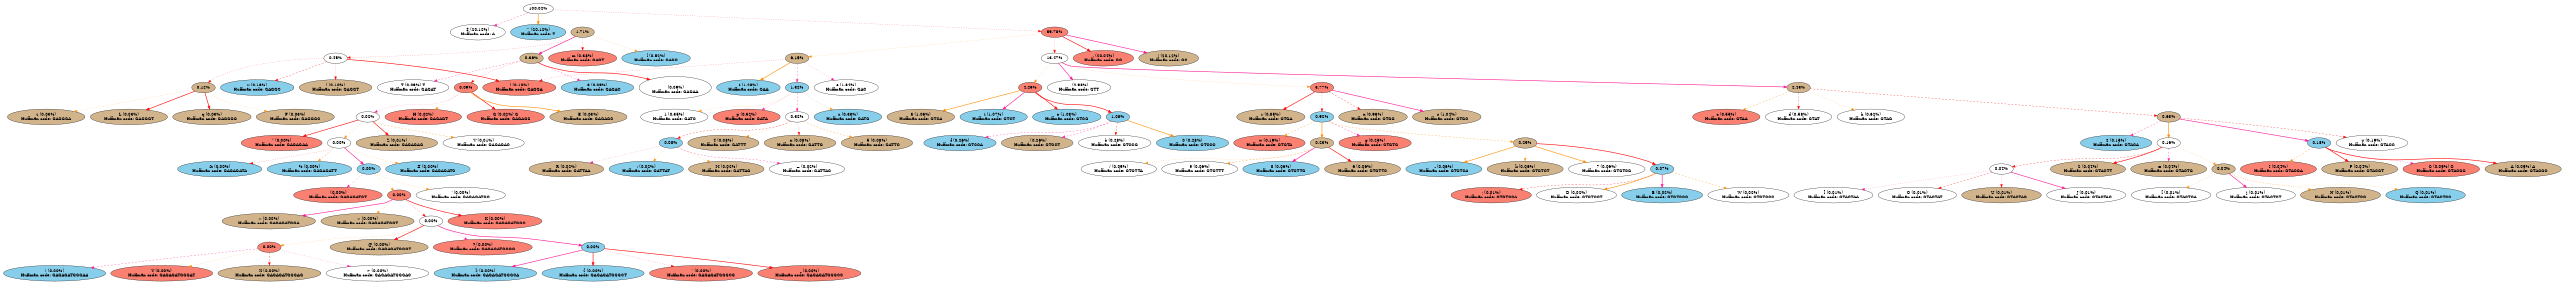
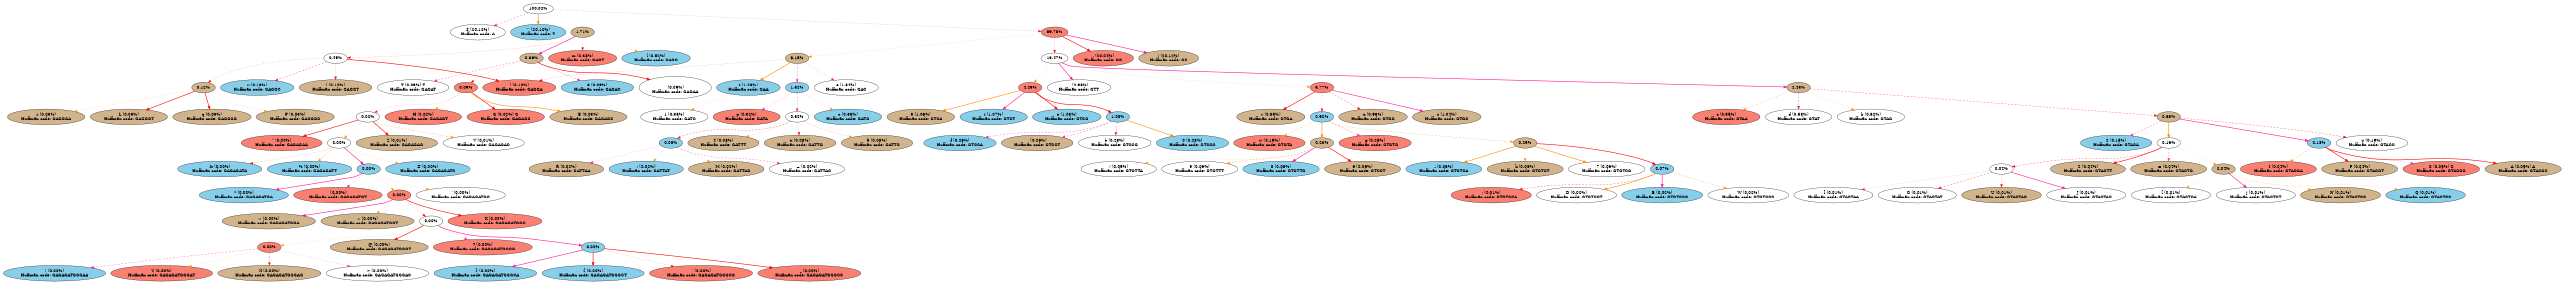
edge "1.32%" -> "1 (0.35%) Huffman code: GATC": now "t (1.28%) Huffman code: GAA" -> "1 (0.35%) Huffman code: GATC"
node "6 (0.06%) Huffman code: GTGTTC": label "6 (0.06%) Huffman code: GTGTTC" -> "6 (0.06%) Huffman code: GTCCT"
node "* (0.00%) Huffman code: GAGAGATGA": added
